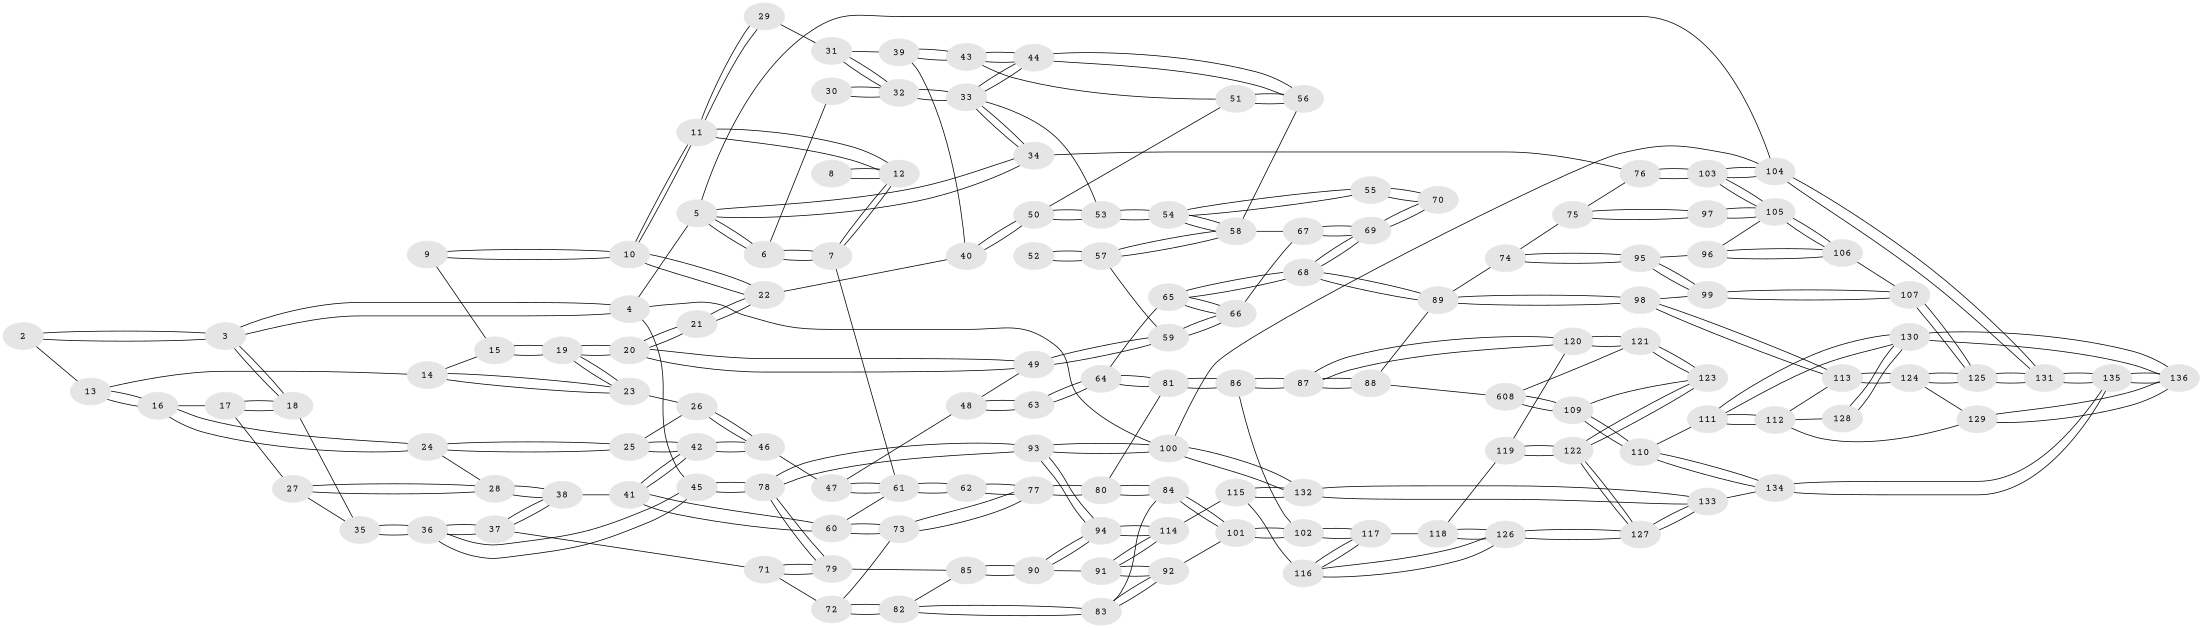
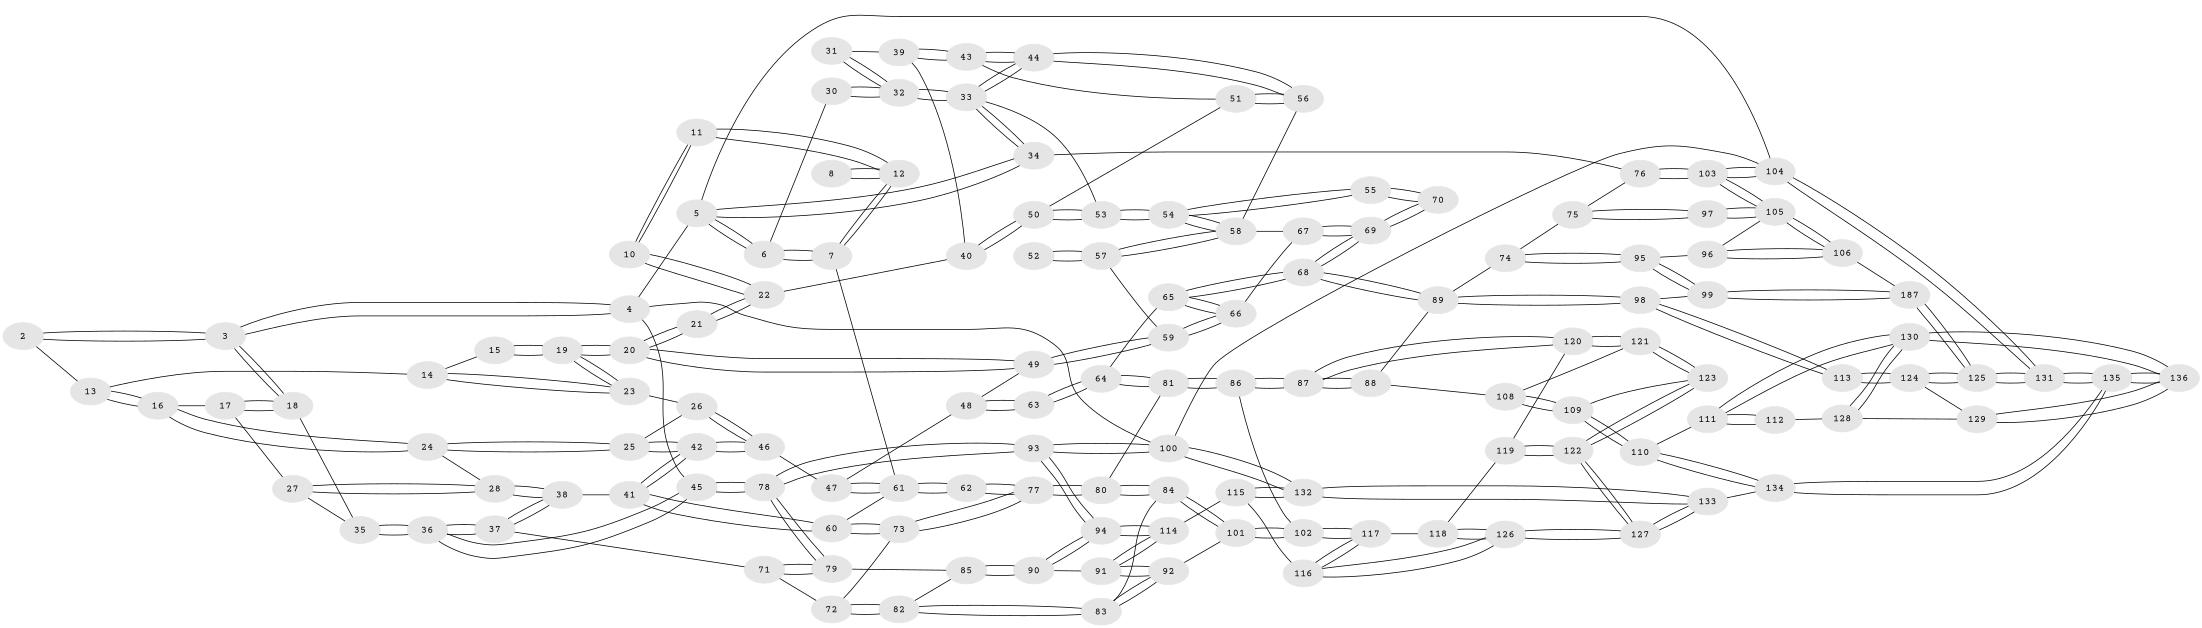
node "29": removed
node "9": removed
node "107": label "107" -> "187"
node "608": label "608" -> "108"
edge "113" -- "112": removed
edge "129" -- "112": now "129" -- "128"
